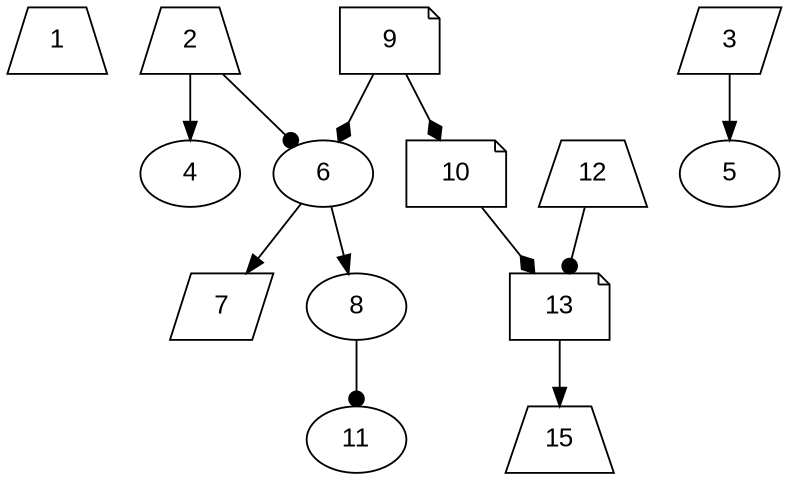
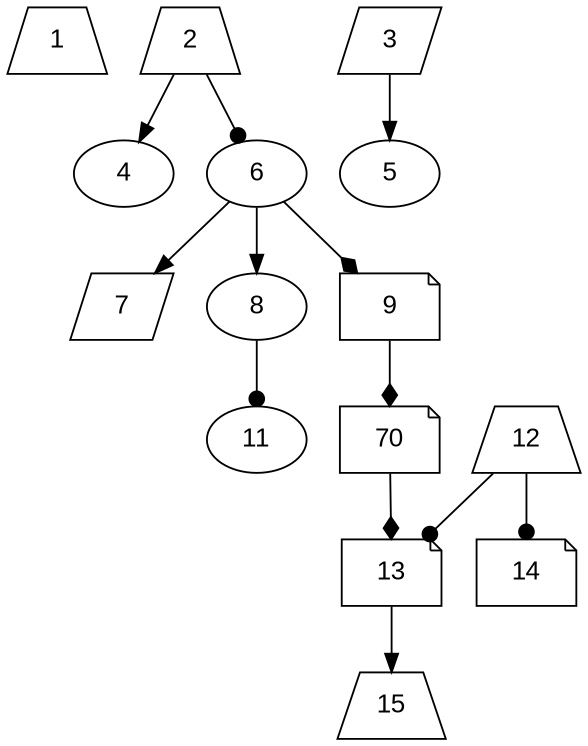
edge "9" -> "6": reversed
node "10": label "10" -> "70"
node "14": added
